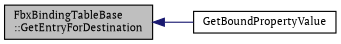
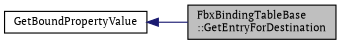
edge "GetBoundPropertyValue" -> "FbxBindingTableBase ::GetEntryForDestination": reversed
